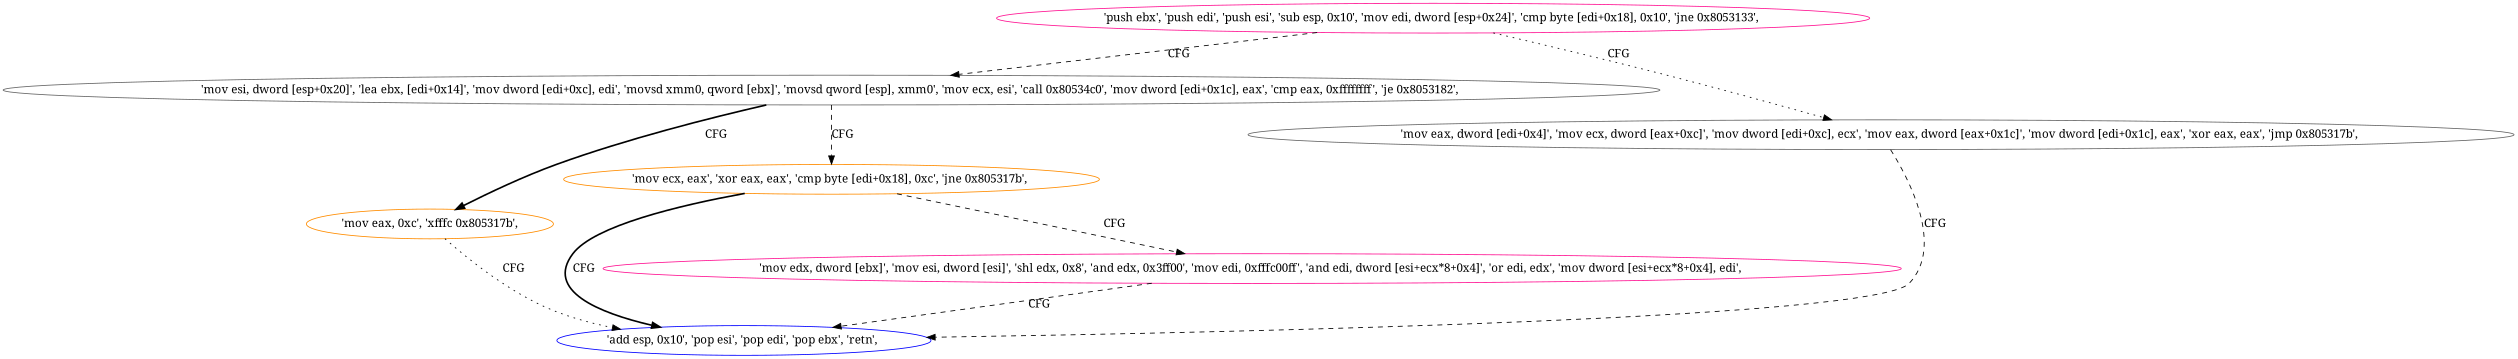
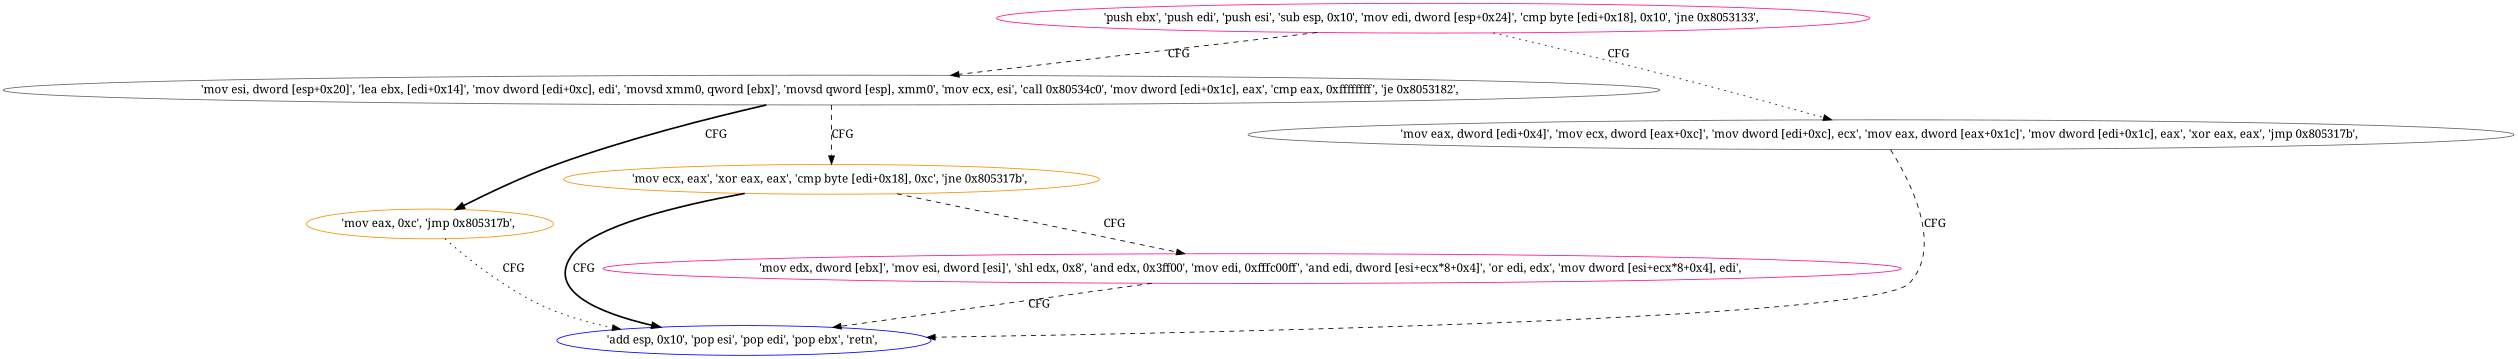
node "'mov eax, 0xc', 'xfffc 0x805317b',": label "'mov eax, 0xc', 'xfffc 0x805317b'," -> "'mov eax, 0xc', 'jmp 0x805317b',"
